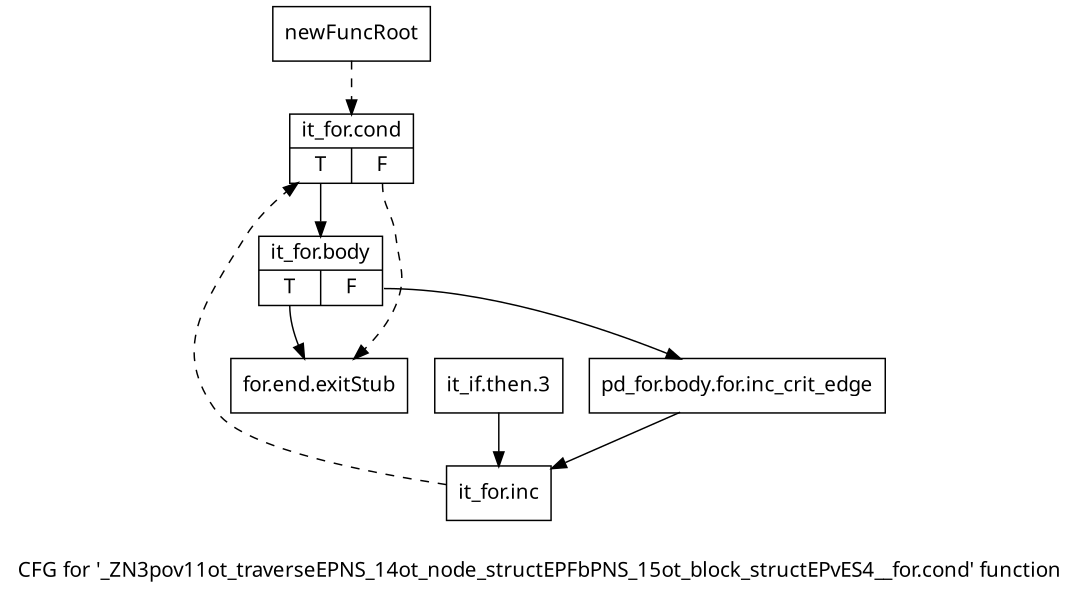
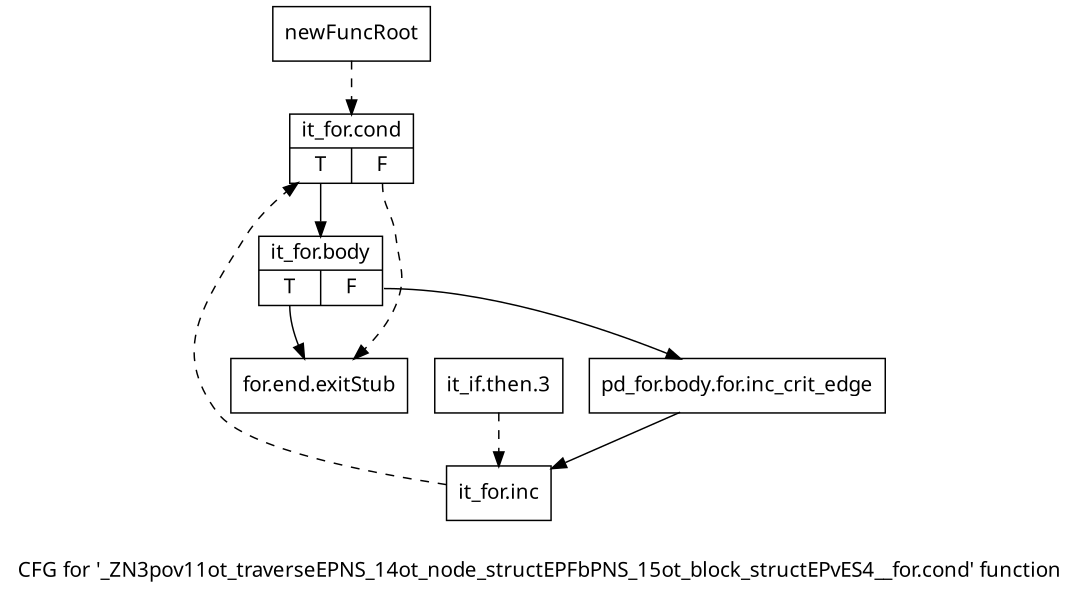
edge "it_if.then.3" -> "it_for.inc": style solid -> dashed
